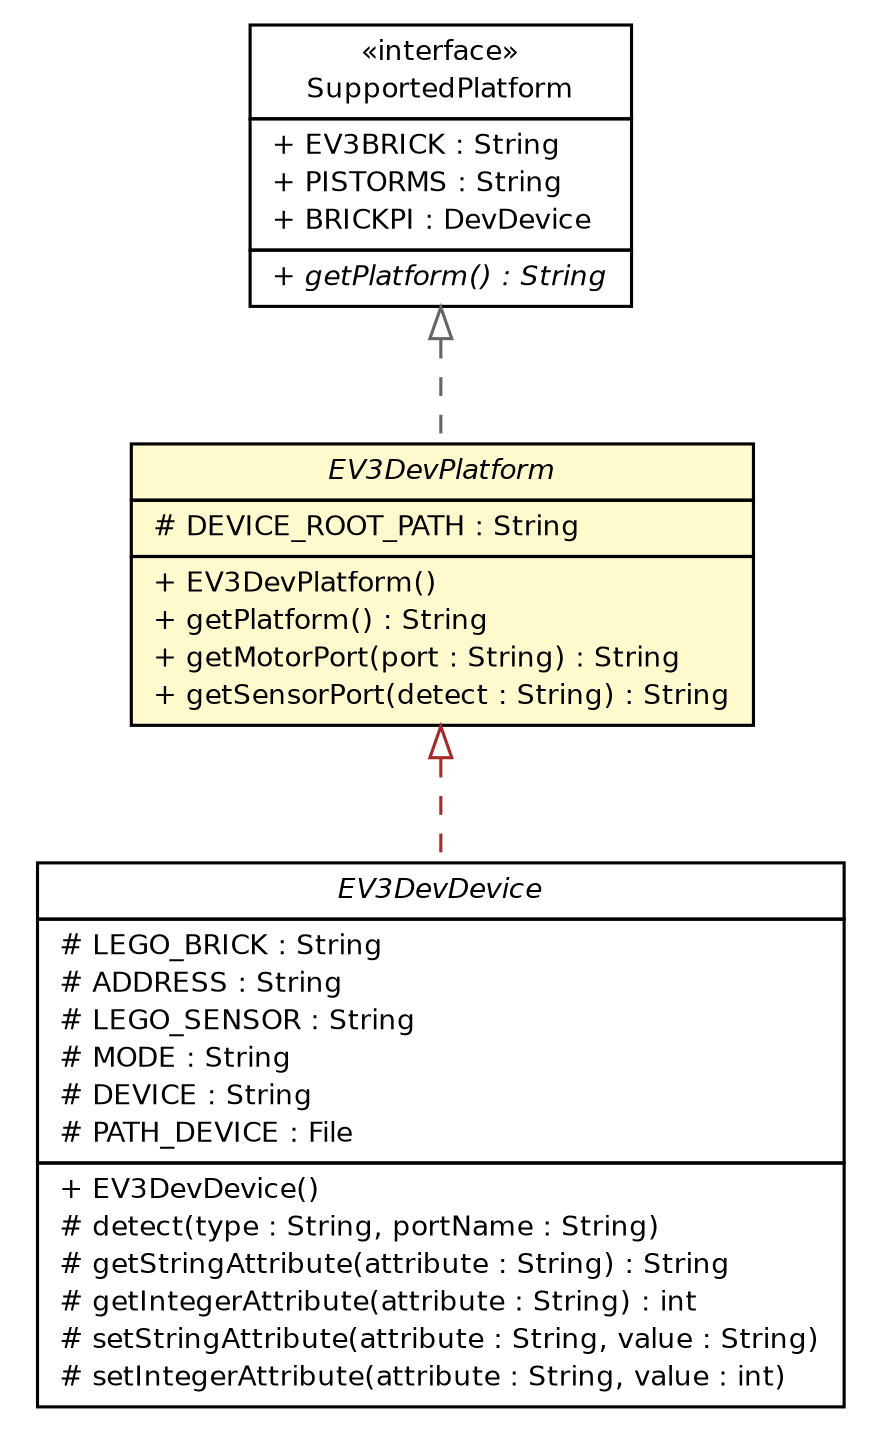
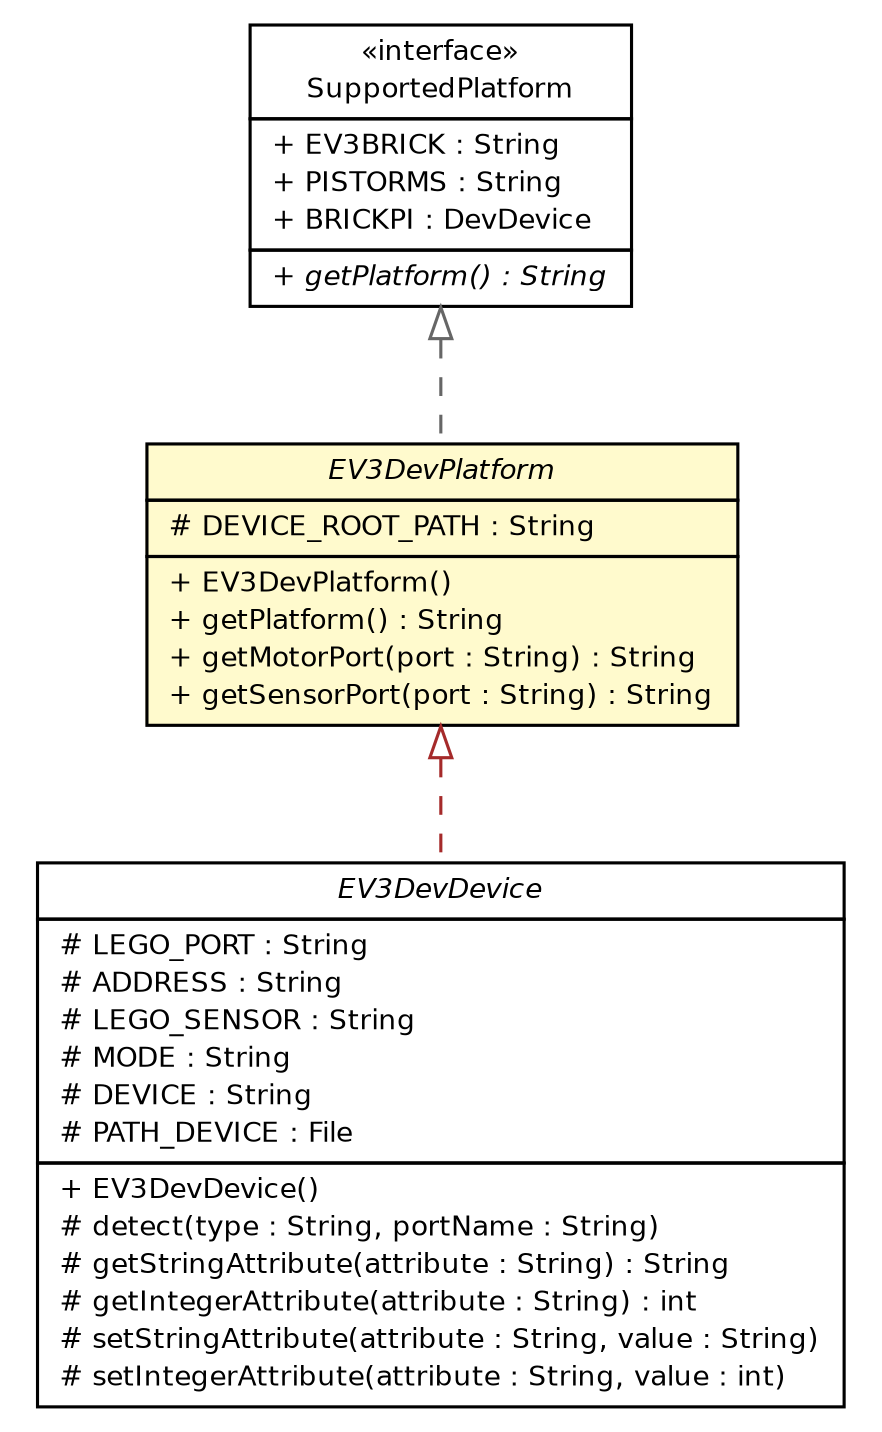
node "EV3DevPlatform": text "+ getSensorPort(detect : String) : String" -> "+ getSensorPort(port : String) : String"
node "EV3DevDevice": text "# LEGO_BRICK : String" -> "# LEGO_PORT : String"
